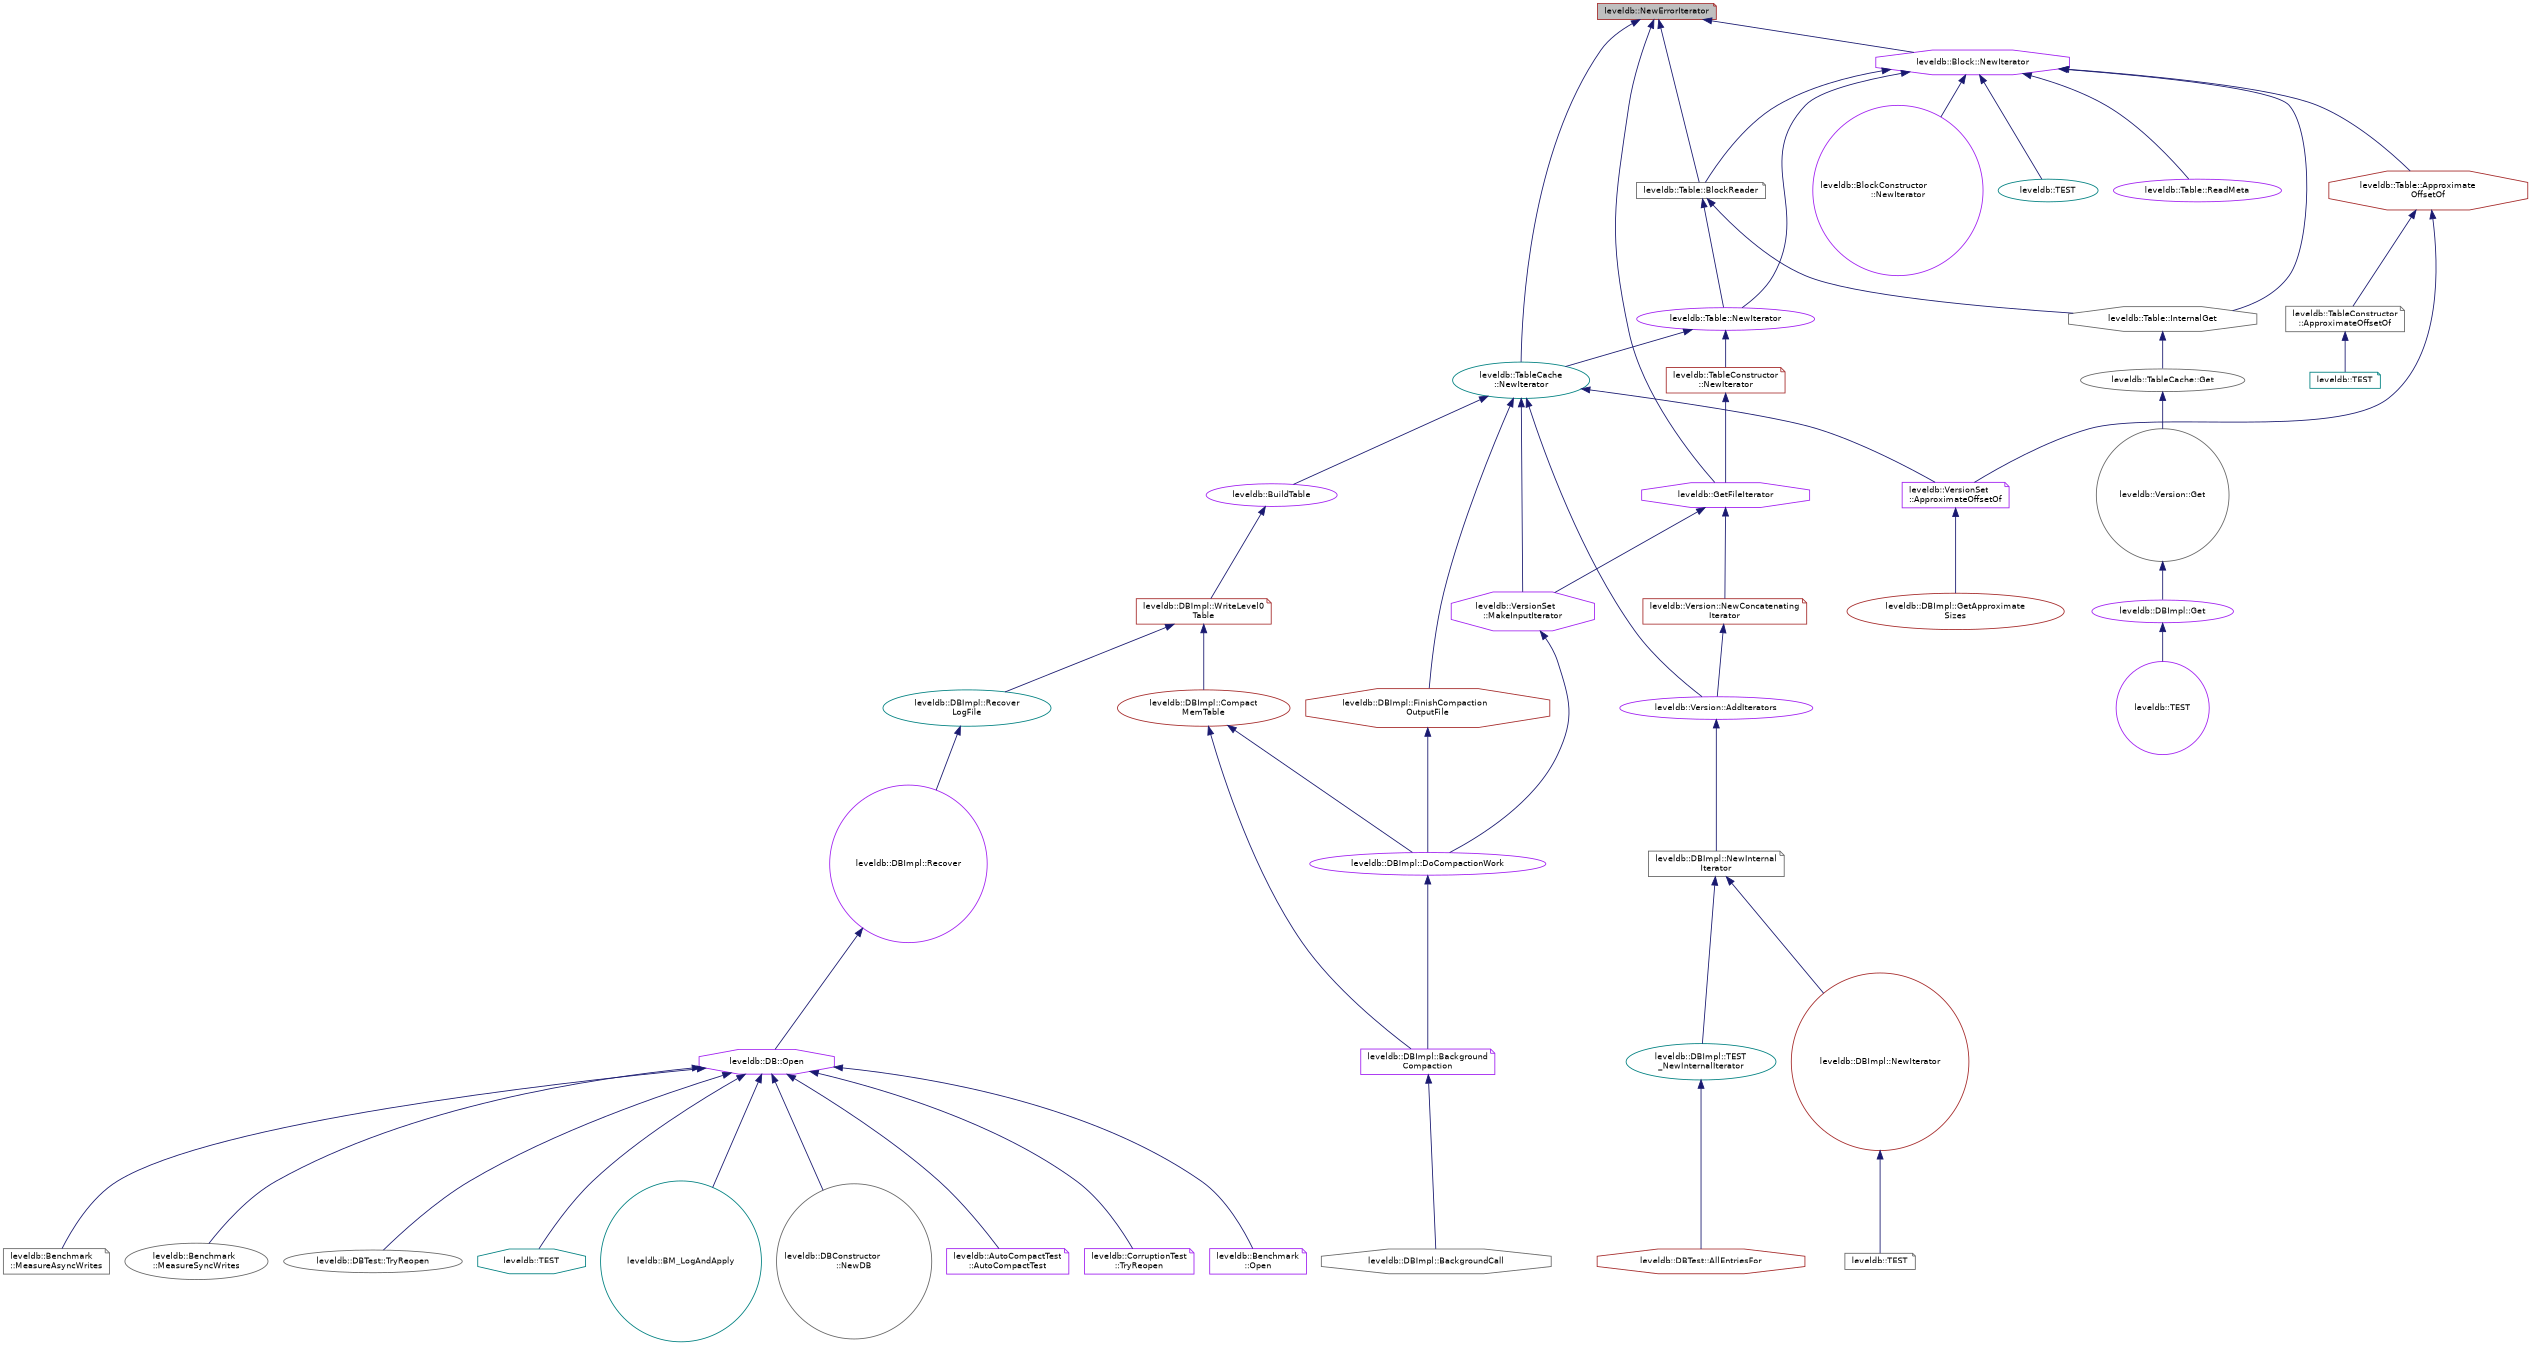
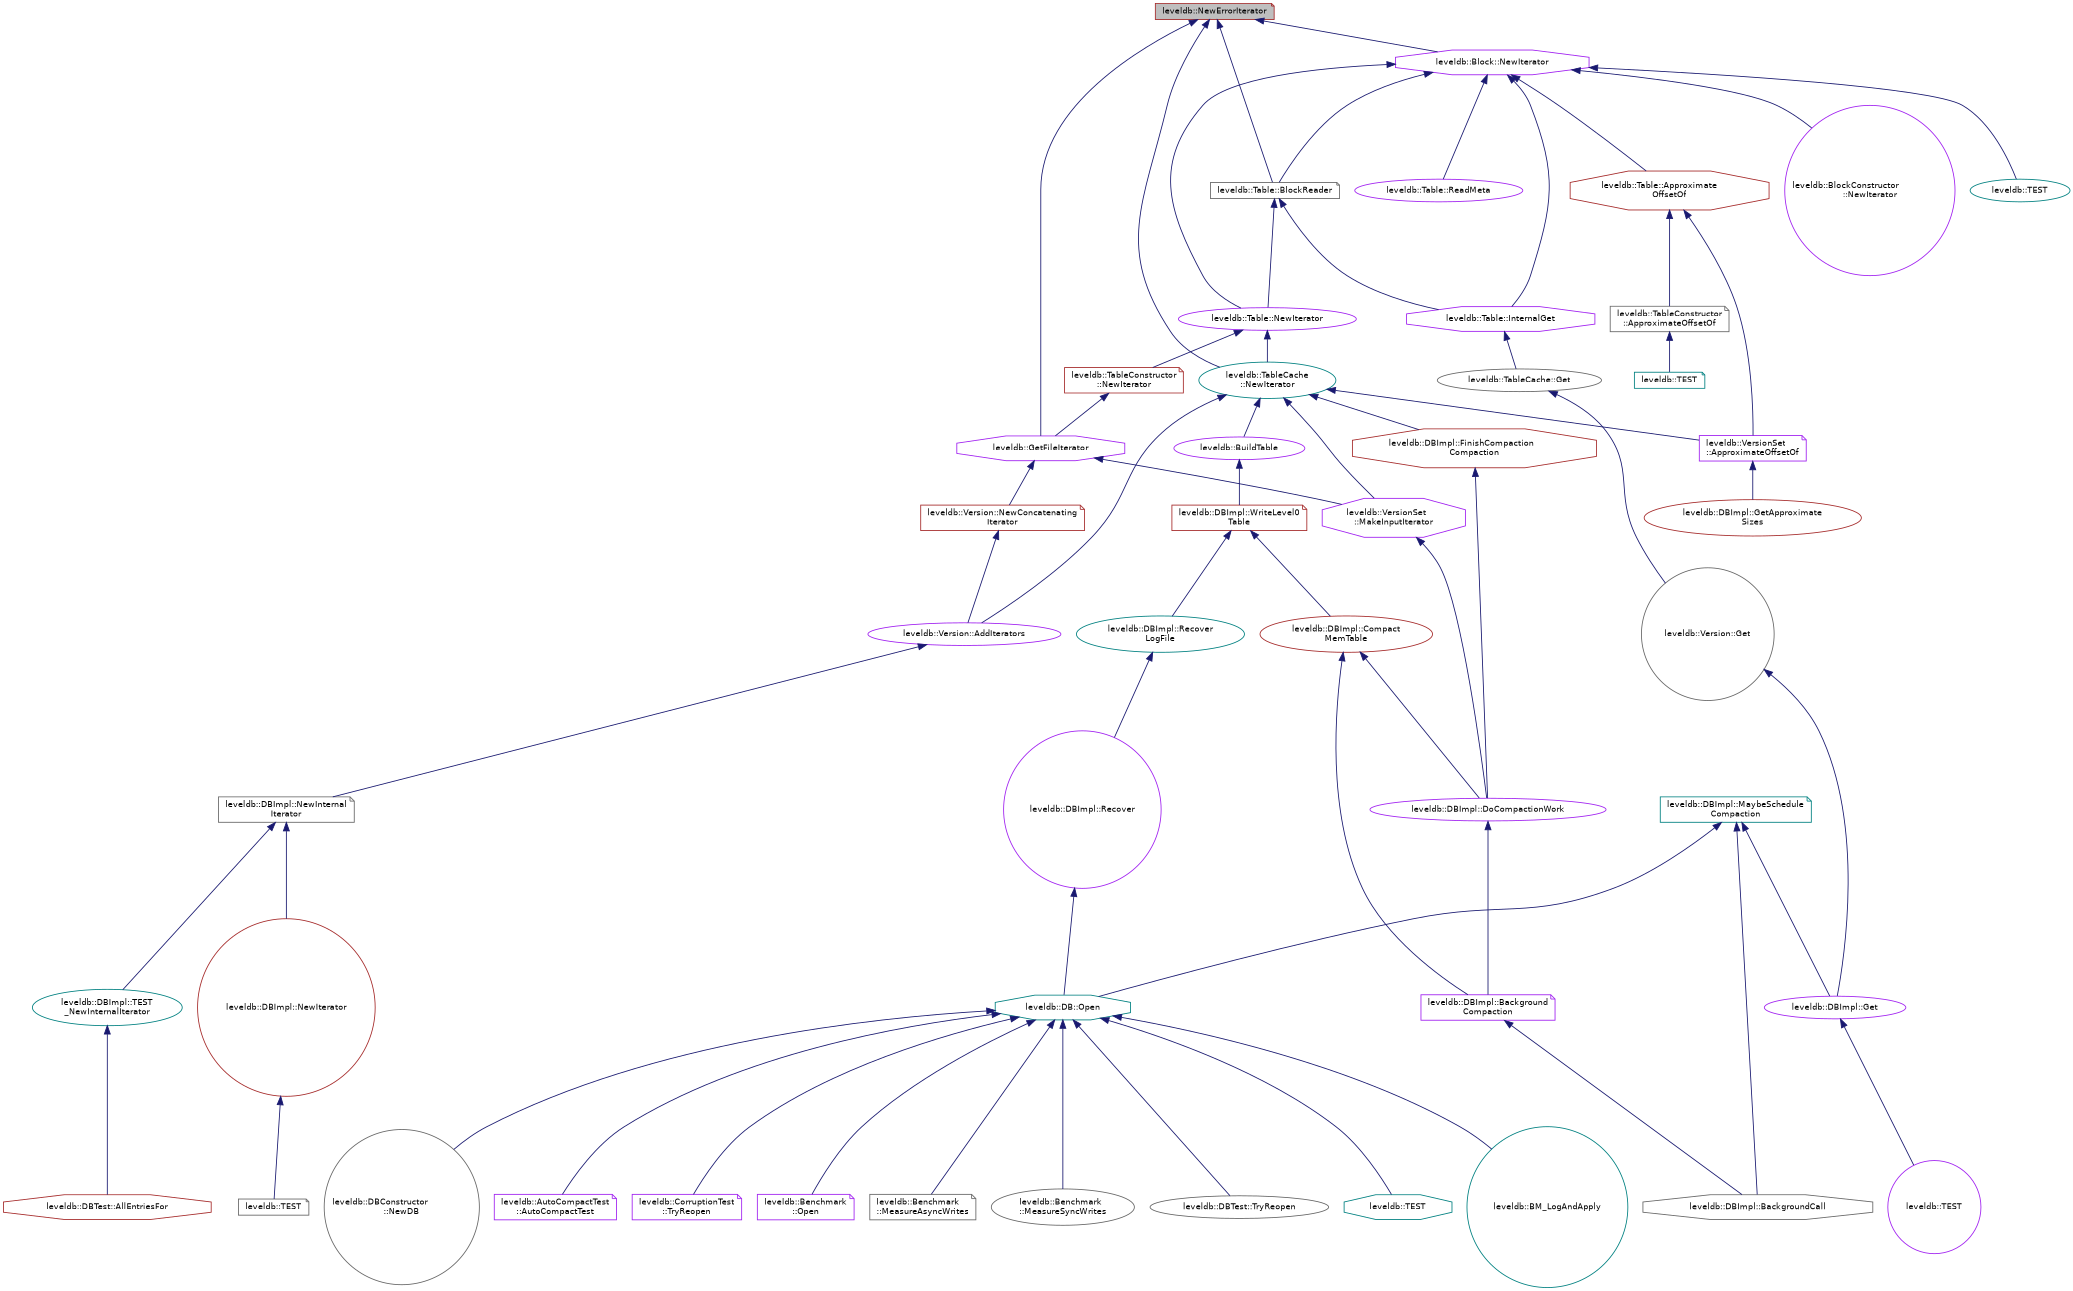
node "leveldb::Table::InternalGet": color gray40 -> purple
node "leveldb::DBImpl::FinishCompaction OutputFile": label "leveldb::DBImpl::FinishCompaction OutputFile" -> "leveldb::DBImpl::FinishCompaction Compaction"
node "leveldb::DBImpl::MaybeSchedule Compaction": added
node "leveldb::DB::Open": color purple -> teal
